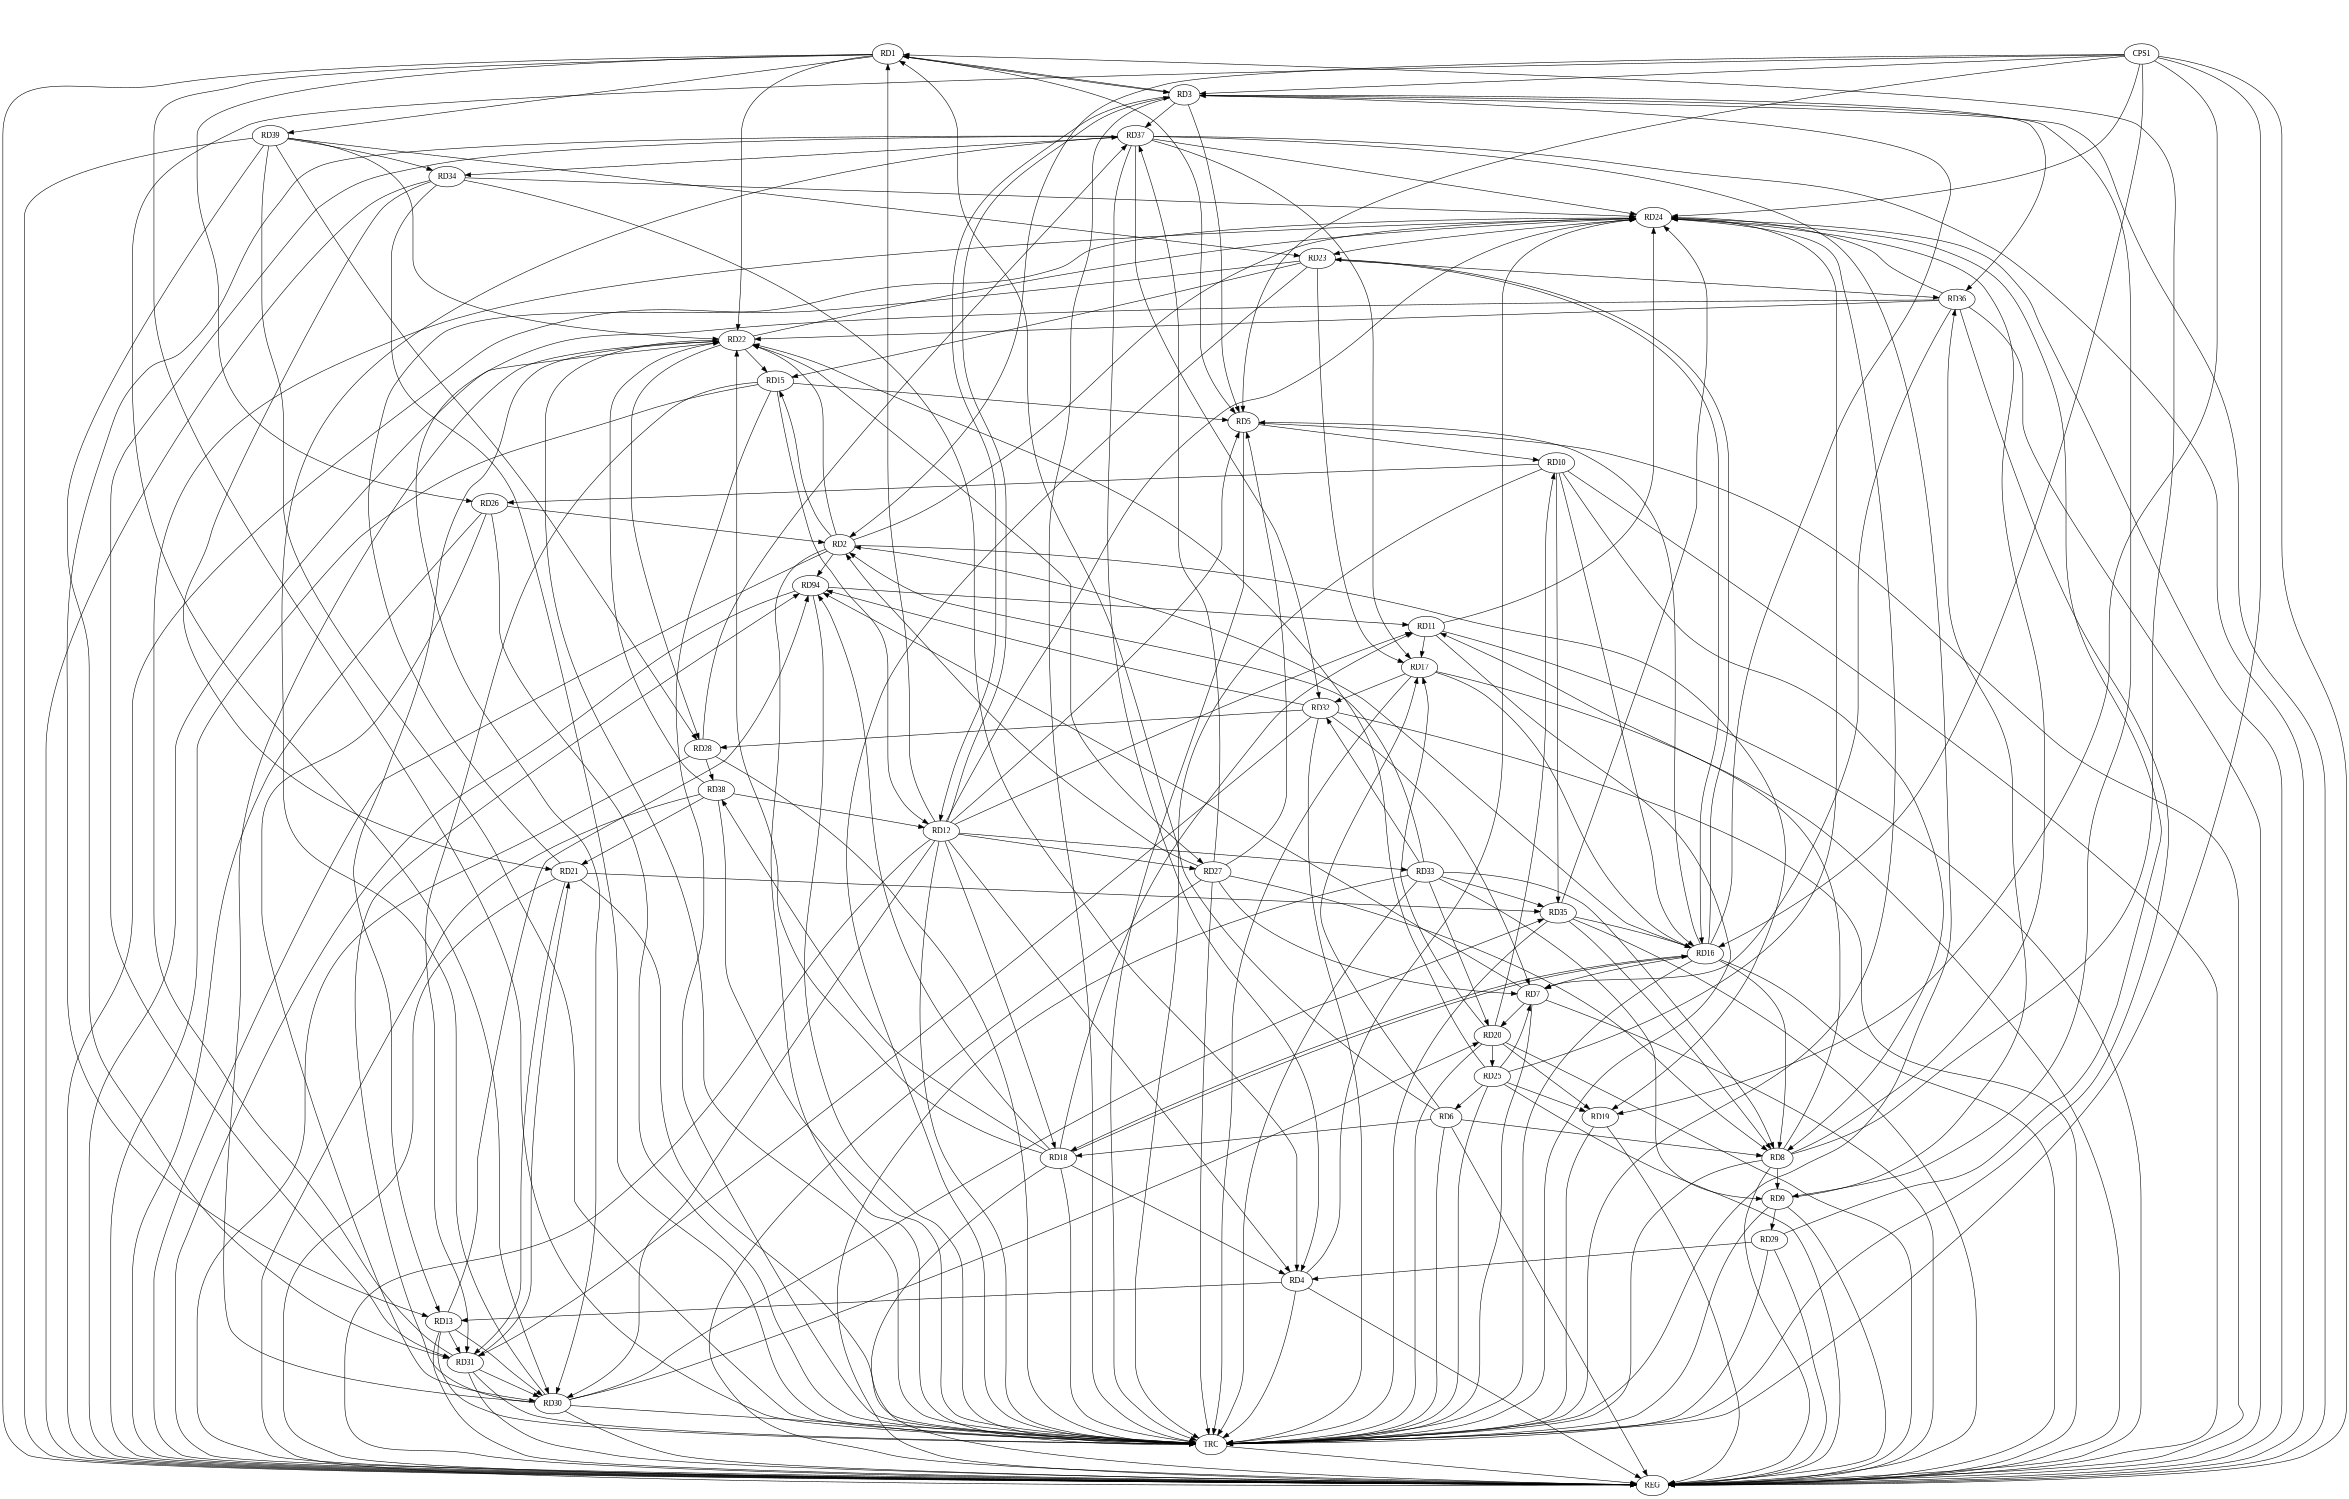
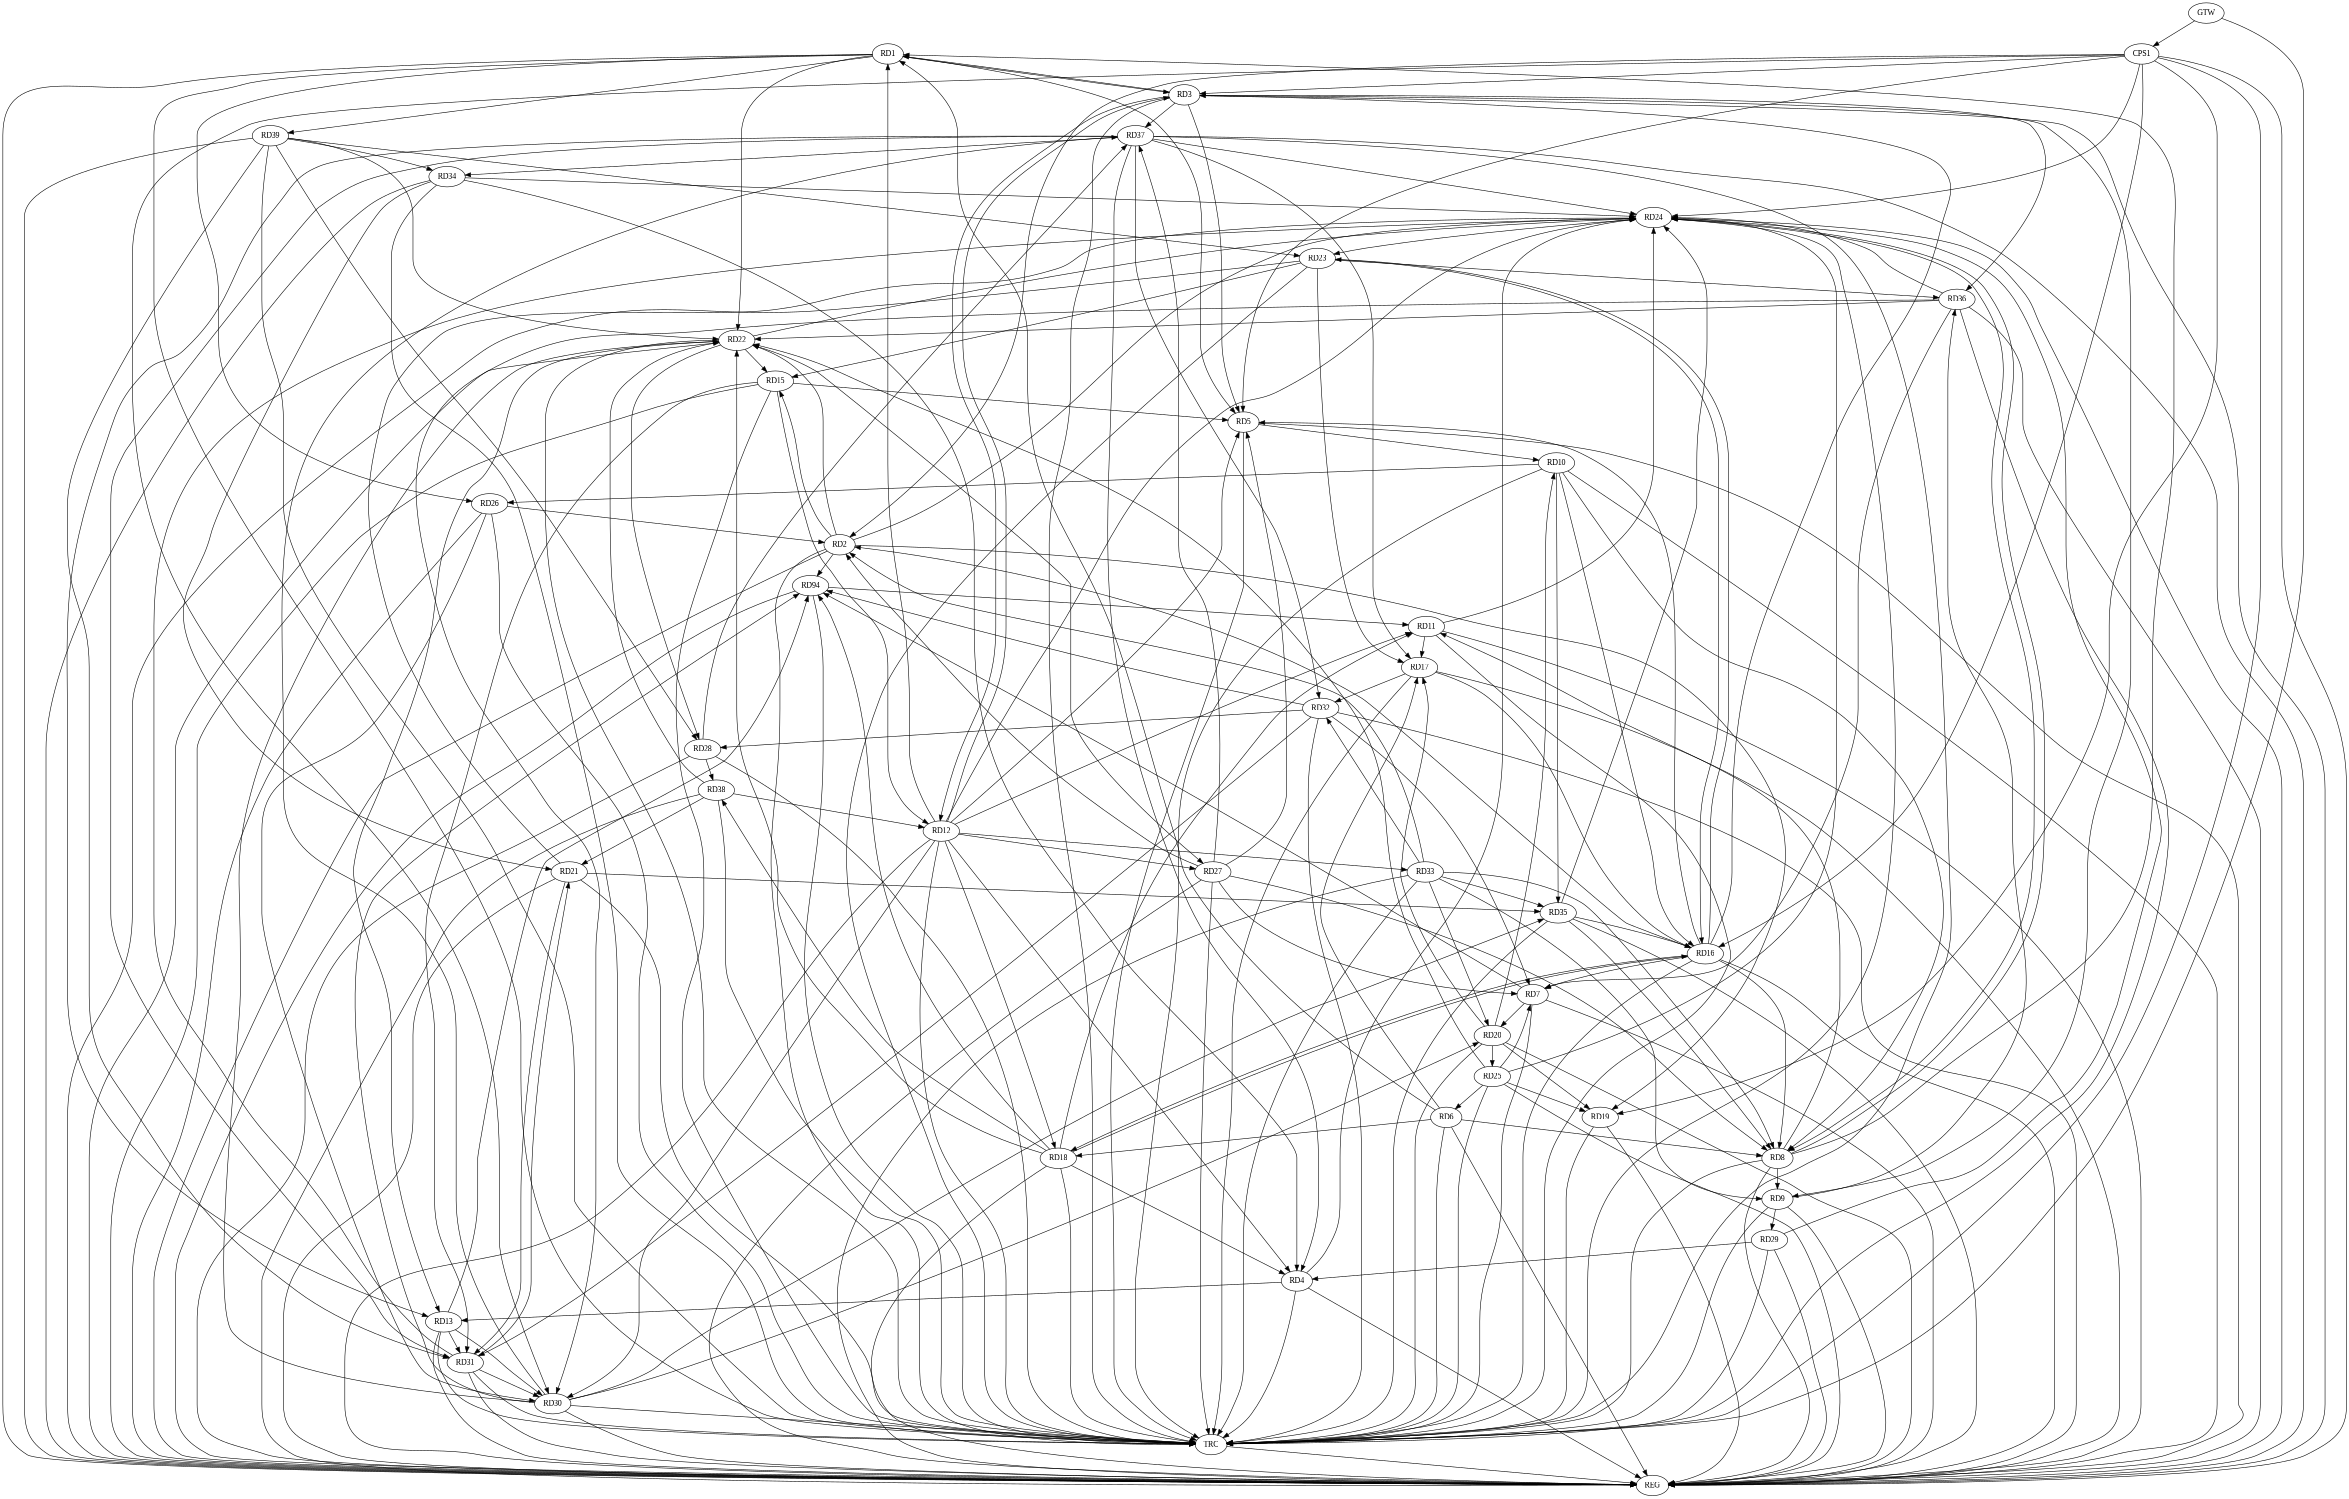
node "GTW": added
edge "RD24" -> "RD8": added
